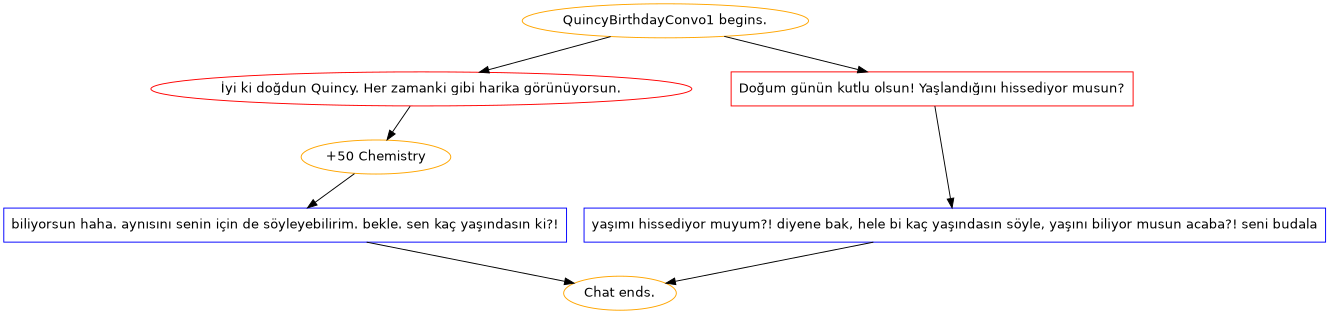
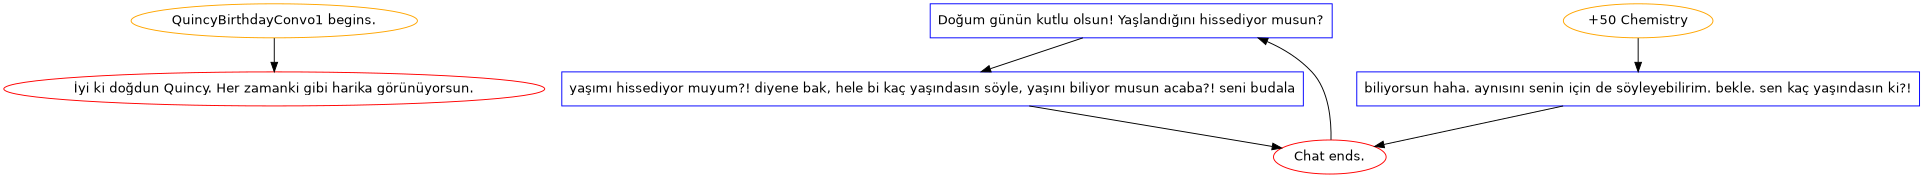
edge "QuincyBirthdayConvo1 begins." -> "Doğum günün kutlu olsun! Yaşlandığını hissediyor musun?": now "Chat ends." -> "Doğum günün kutlu olsun! Yaşlandığını hissediyor musun?"
node "Doğum günün kutlu olsun! Yaşlandığını hissediyor musun?": color red -> blue
edge "İyi ki doğdun Quincy. Her zamanki gibi harika görünüyorsun." -> "+50 Chemistry": removed
node "Chat ends.": color orange -> red
